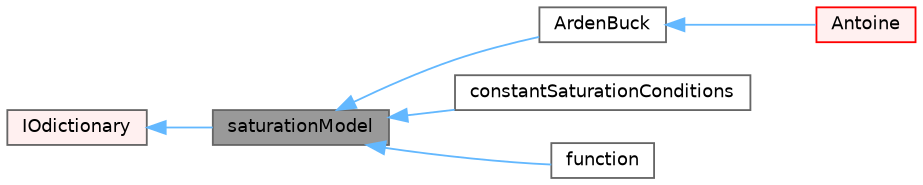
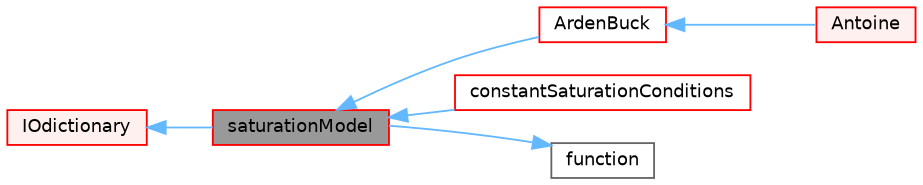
node "ArdenBuck": color gray40 -> red
node "constantSaturationConditions": color gray40 -> red
node "IOdictionary": color gray40 -> red
node "saturationModel": color gray40 -> red
edge "function" -> "saturationModel": reversed
